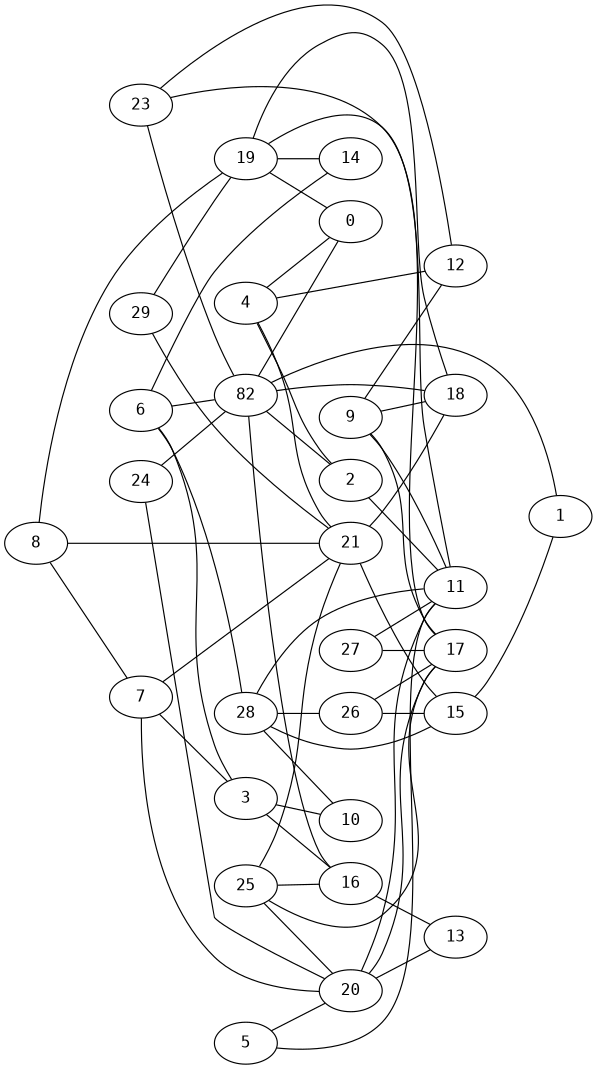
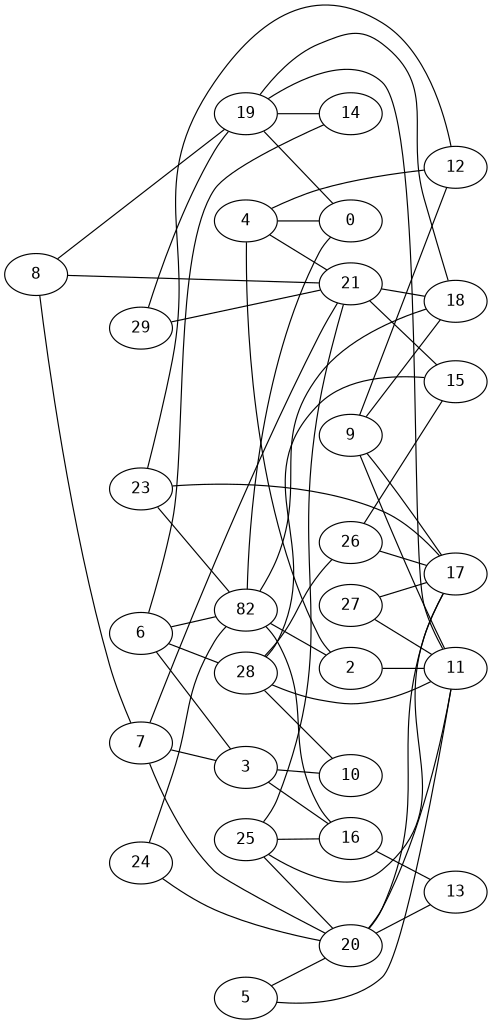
node "1": removed
